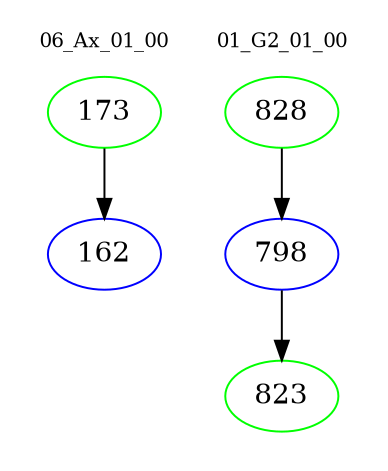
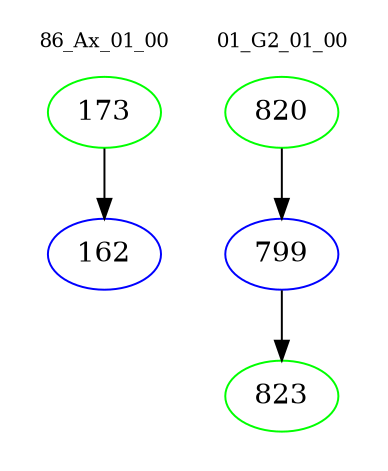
cluster "06_Ax_01_00": label "06_Ax_01_00" -> "86_Ax_01_00"
node "828": label "828" -> "820"
node "798": label "798" -> "799"
